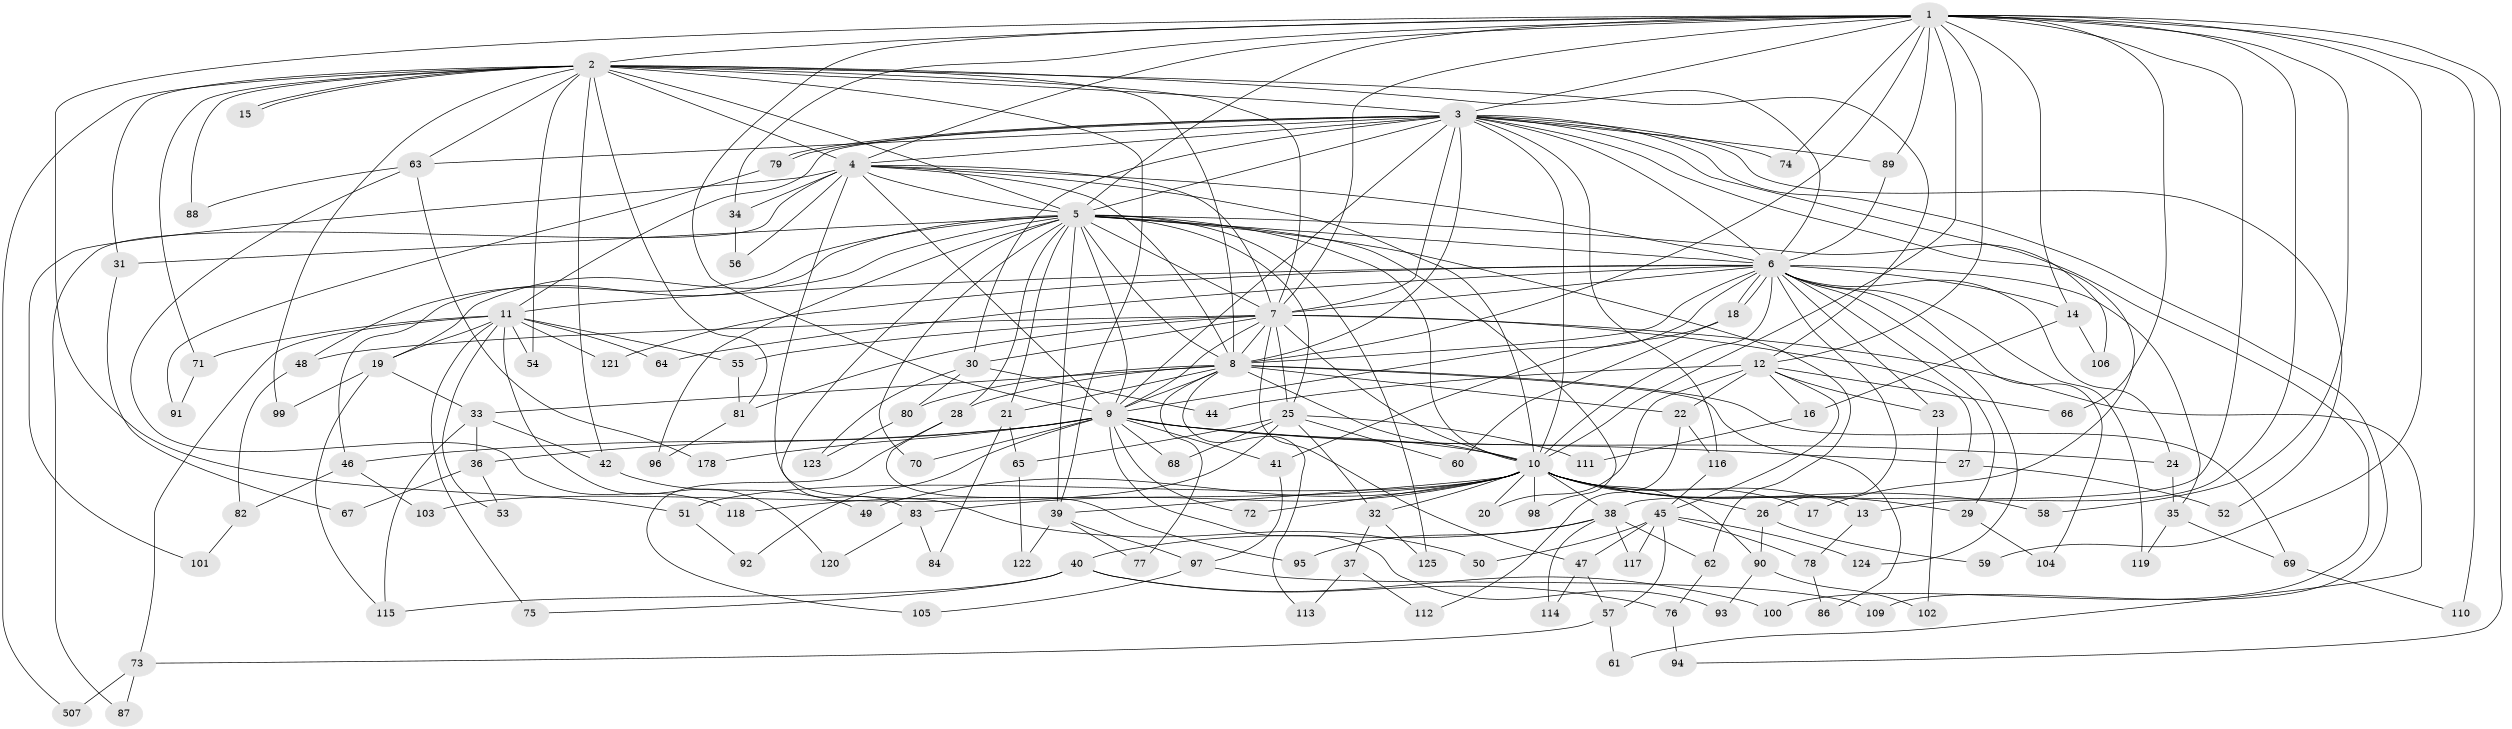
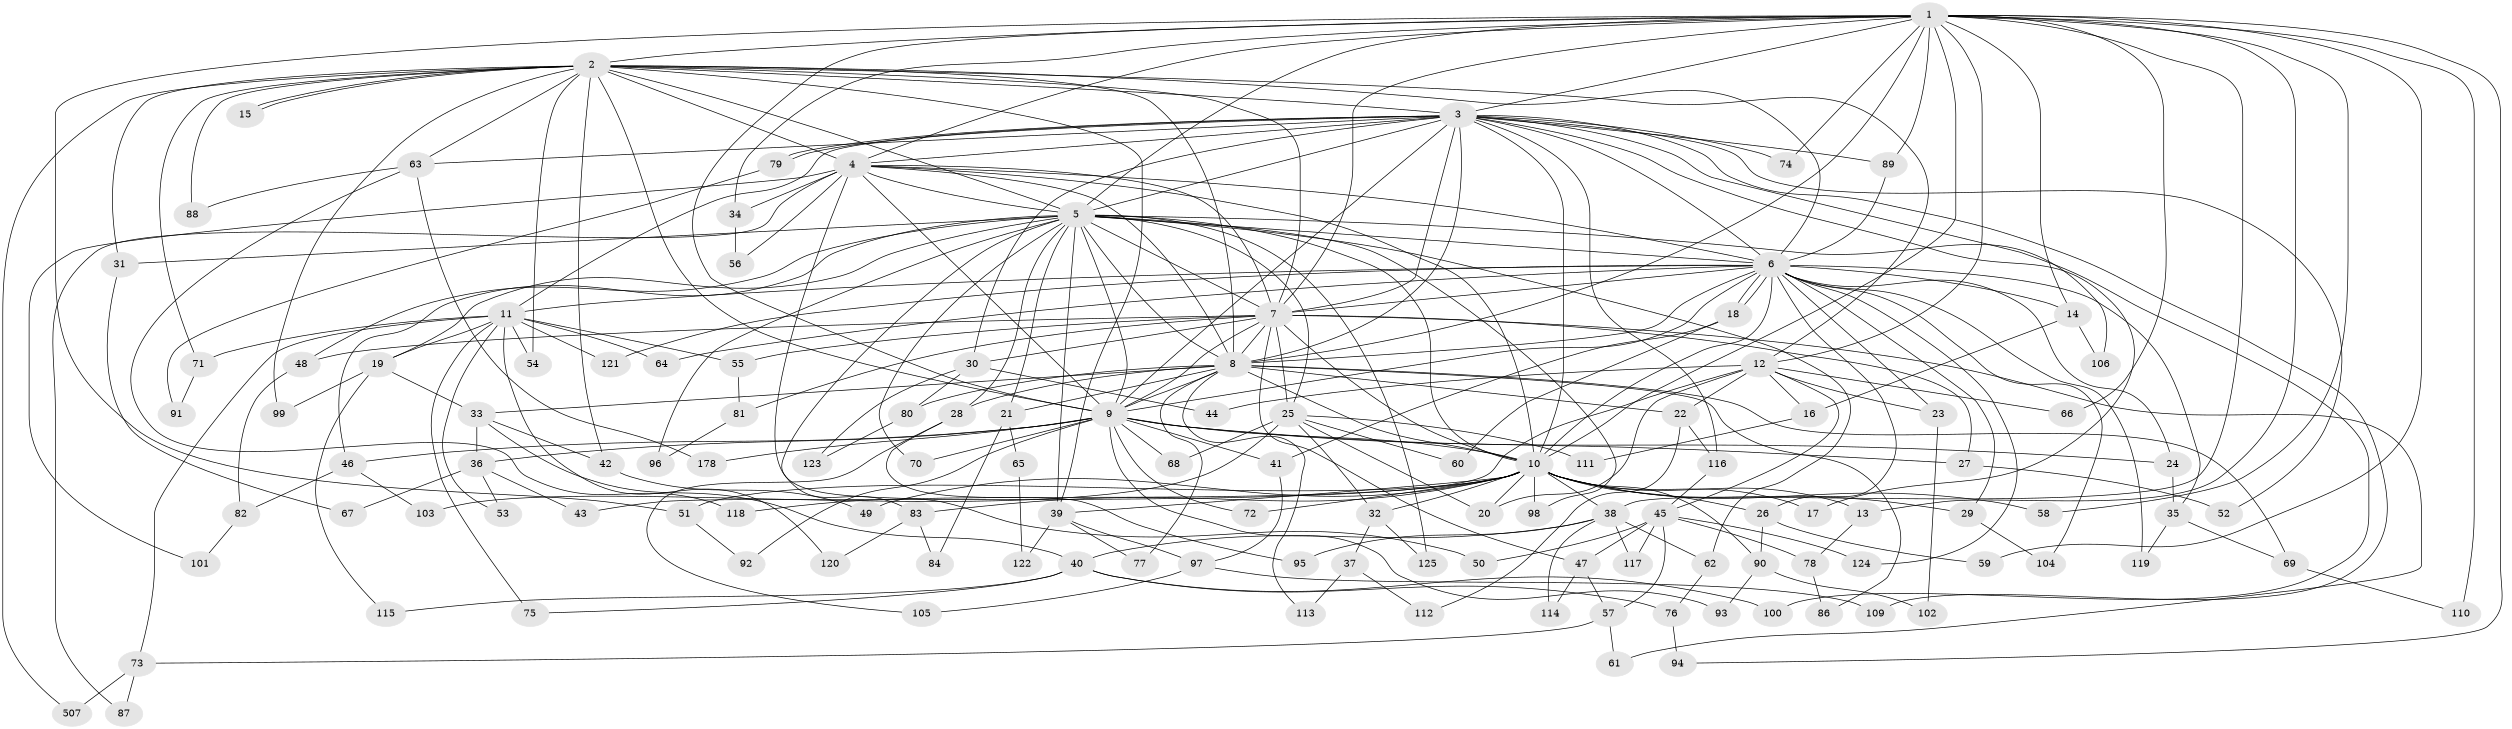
edge "2" -- "81": now "2" -- "9"
edge "25" -- "65": now "25" -- "20"
edge "33" -- "115": now "33" -- "40"
node "43": added
